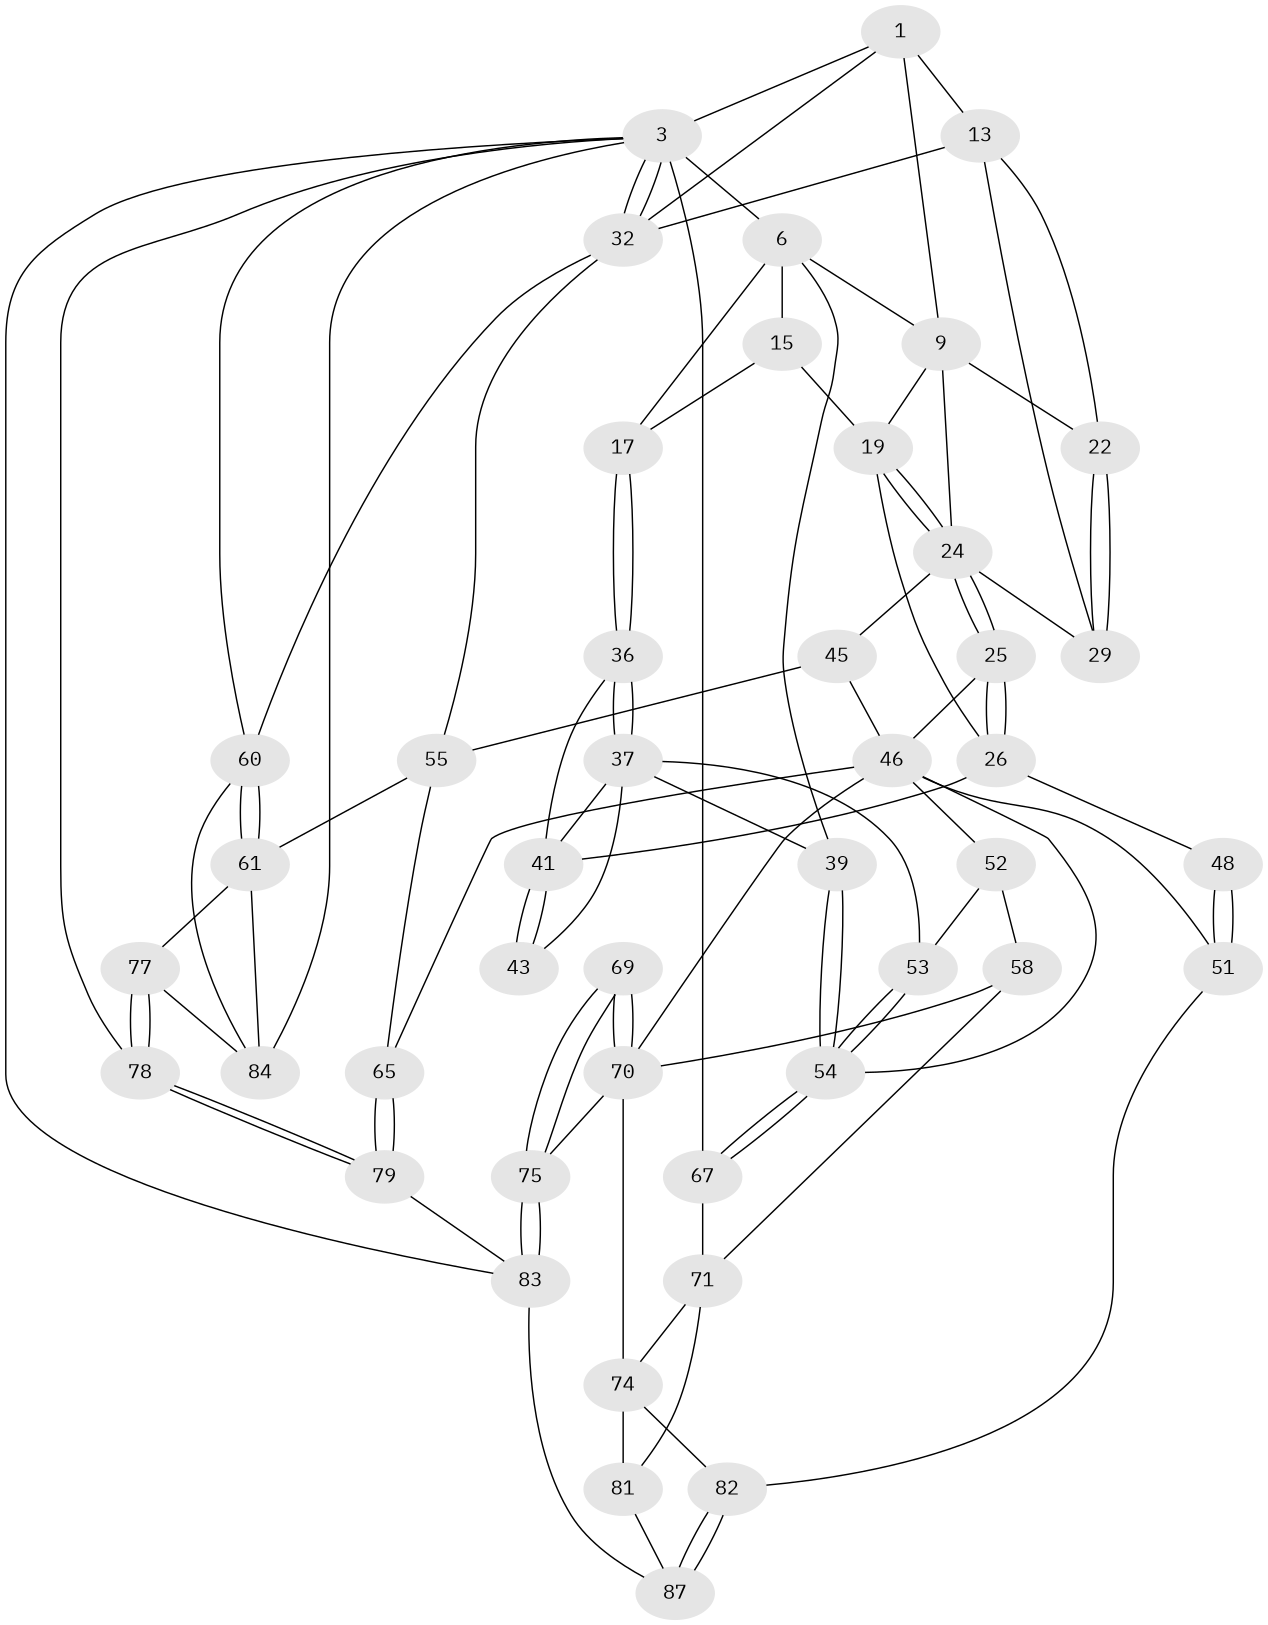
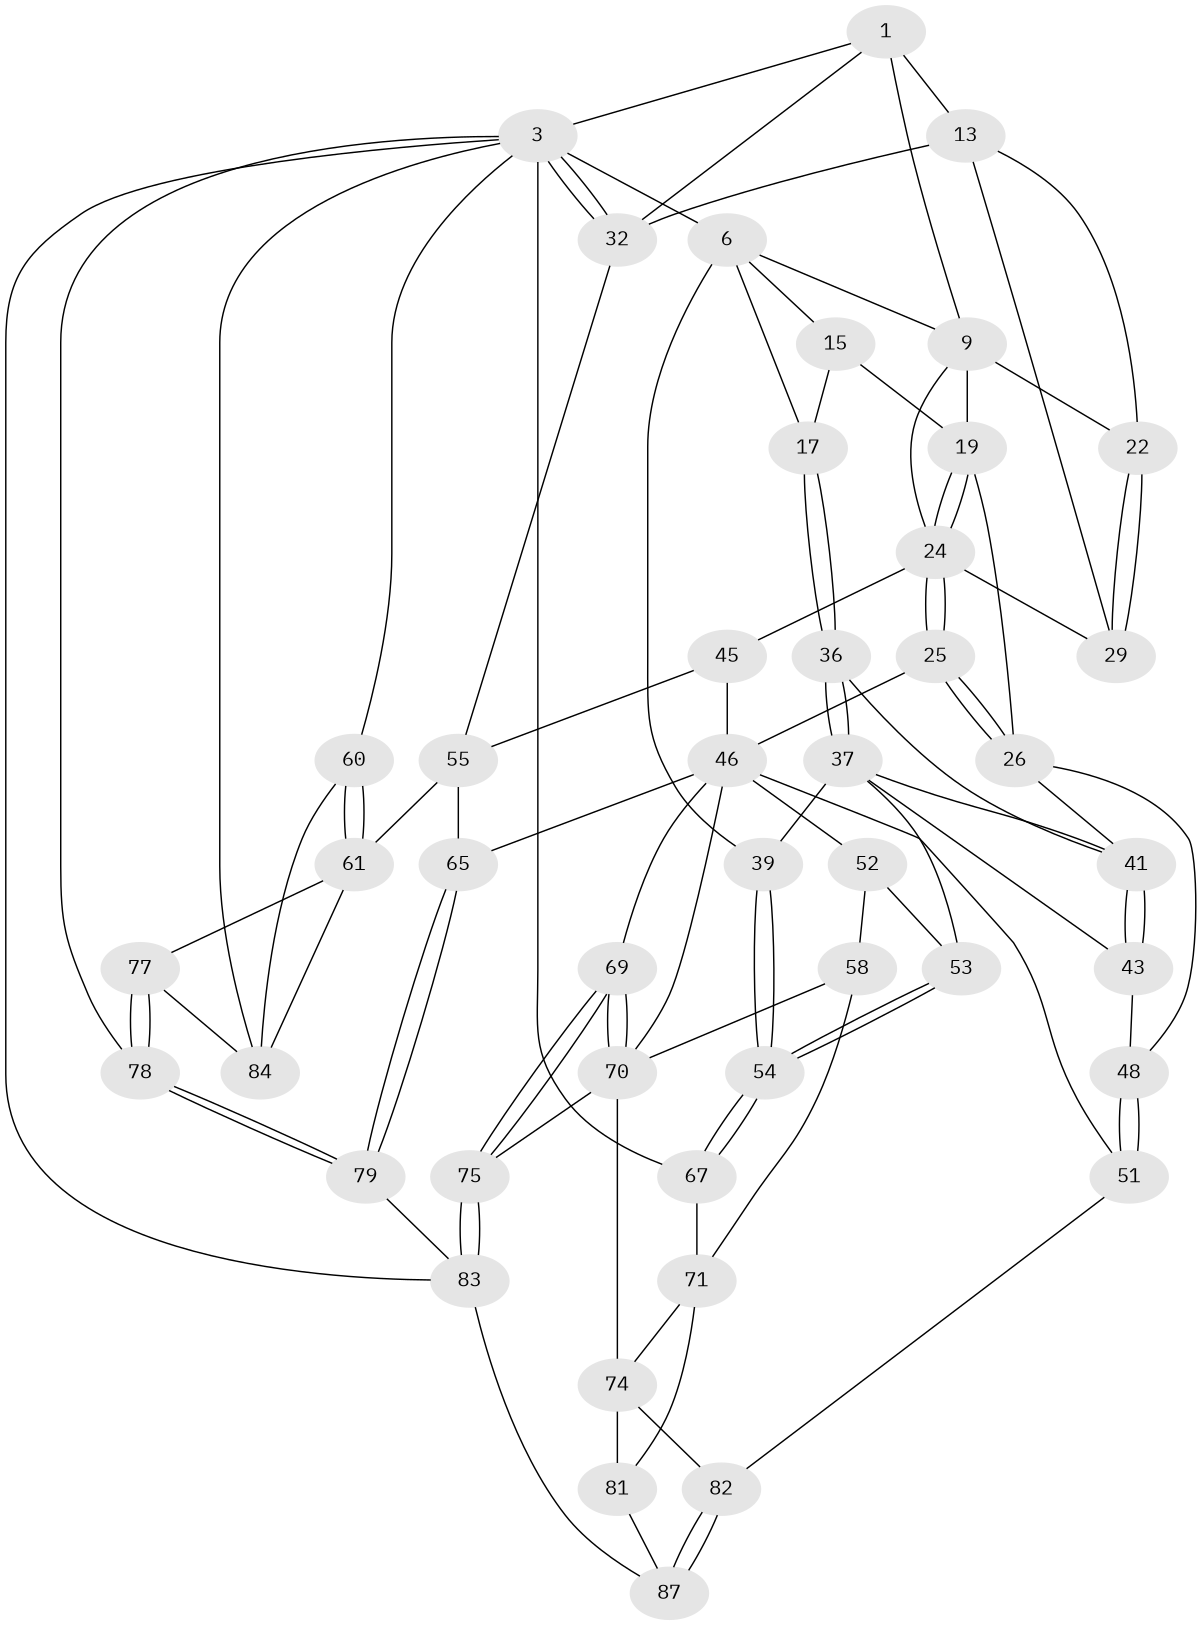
edge "32" -- "60": removed
edge "46" -- "54": now "46" -- "69"
edge "43" -- "48": added
